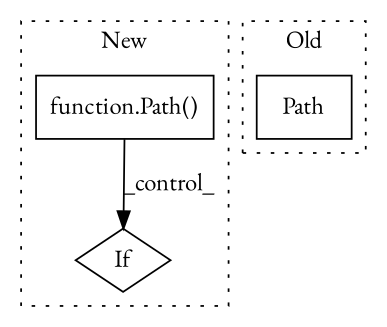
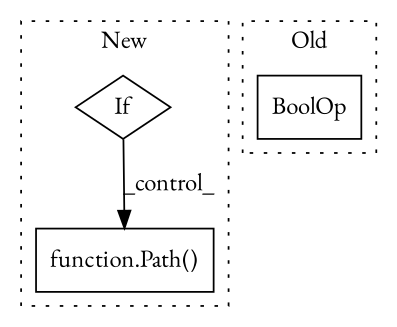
node "Path": label "Path" -> "BoolOp"
edge "function.Path()" -> "If": reversed
